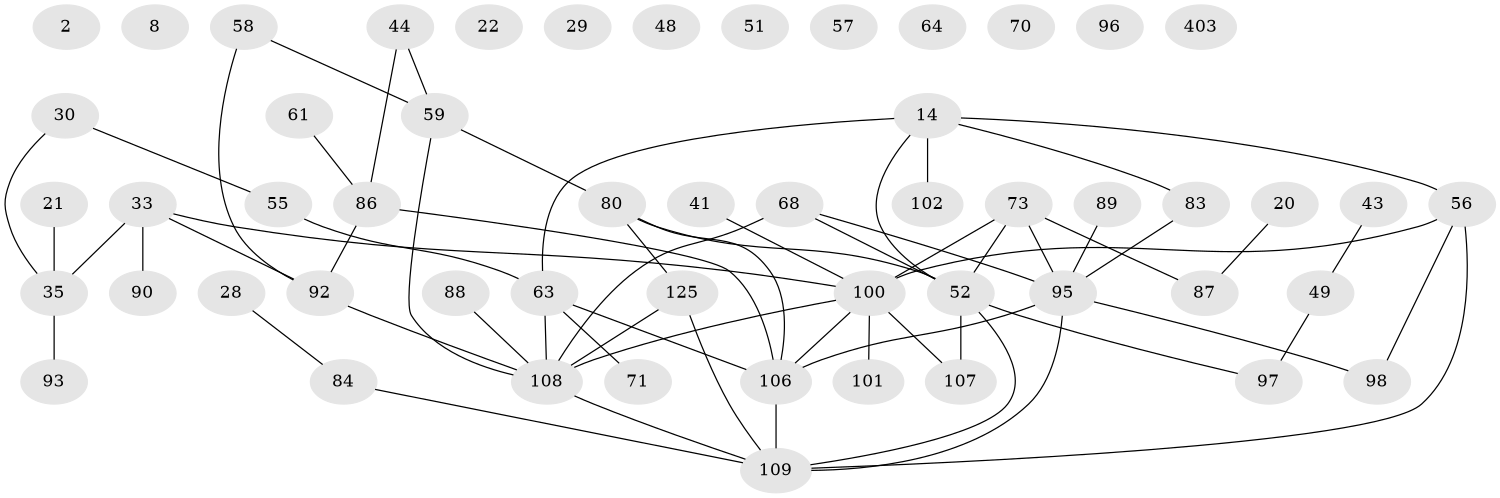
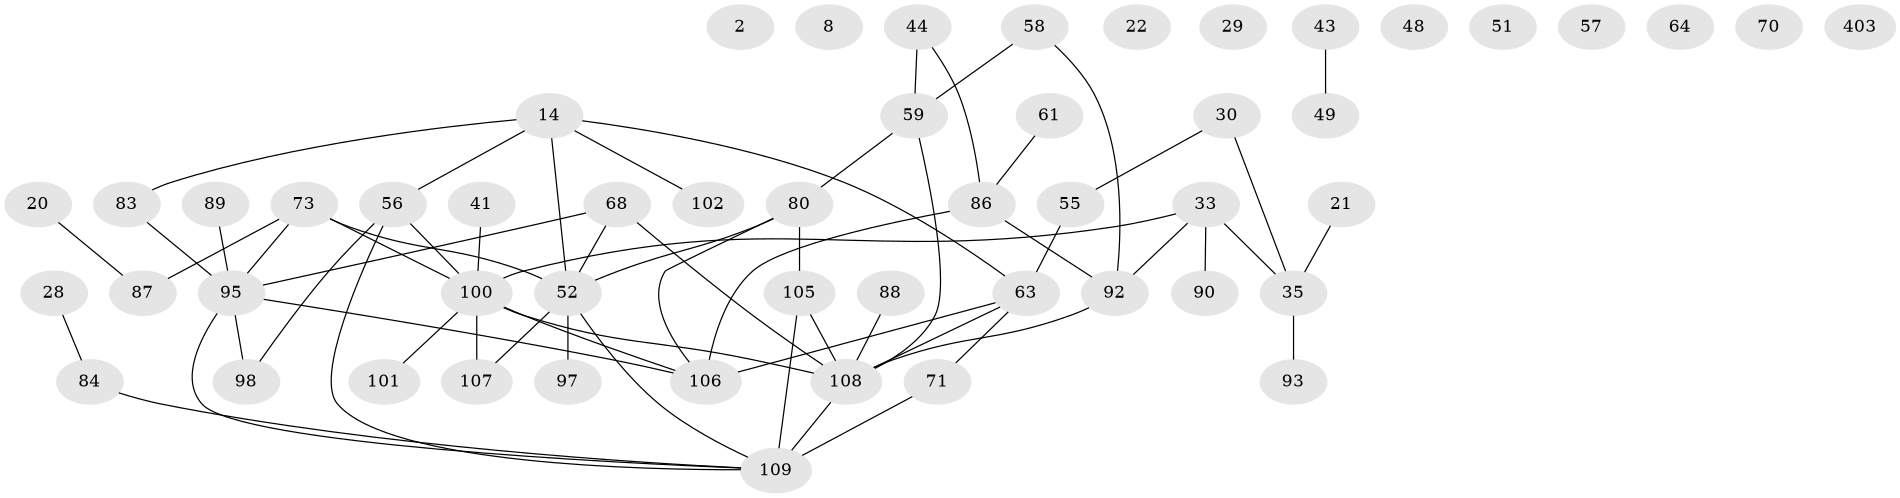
node "96": removed
node "125": label "125" -> "105"
edge "49" -- "97": removed
edge "106" -- "109": now "71" -- "109"
